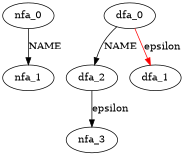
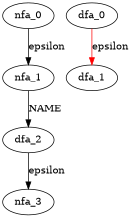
edge "dfa_0" -> "dfa_2": now "nfa_1" -> "dfa_2"
edge "nfa_0" -> "nfa_1": label "NAME" -> "epsilon"
